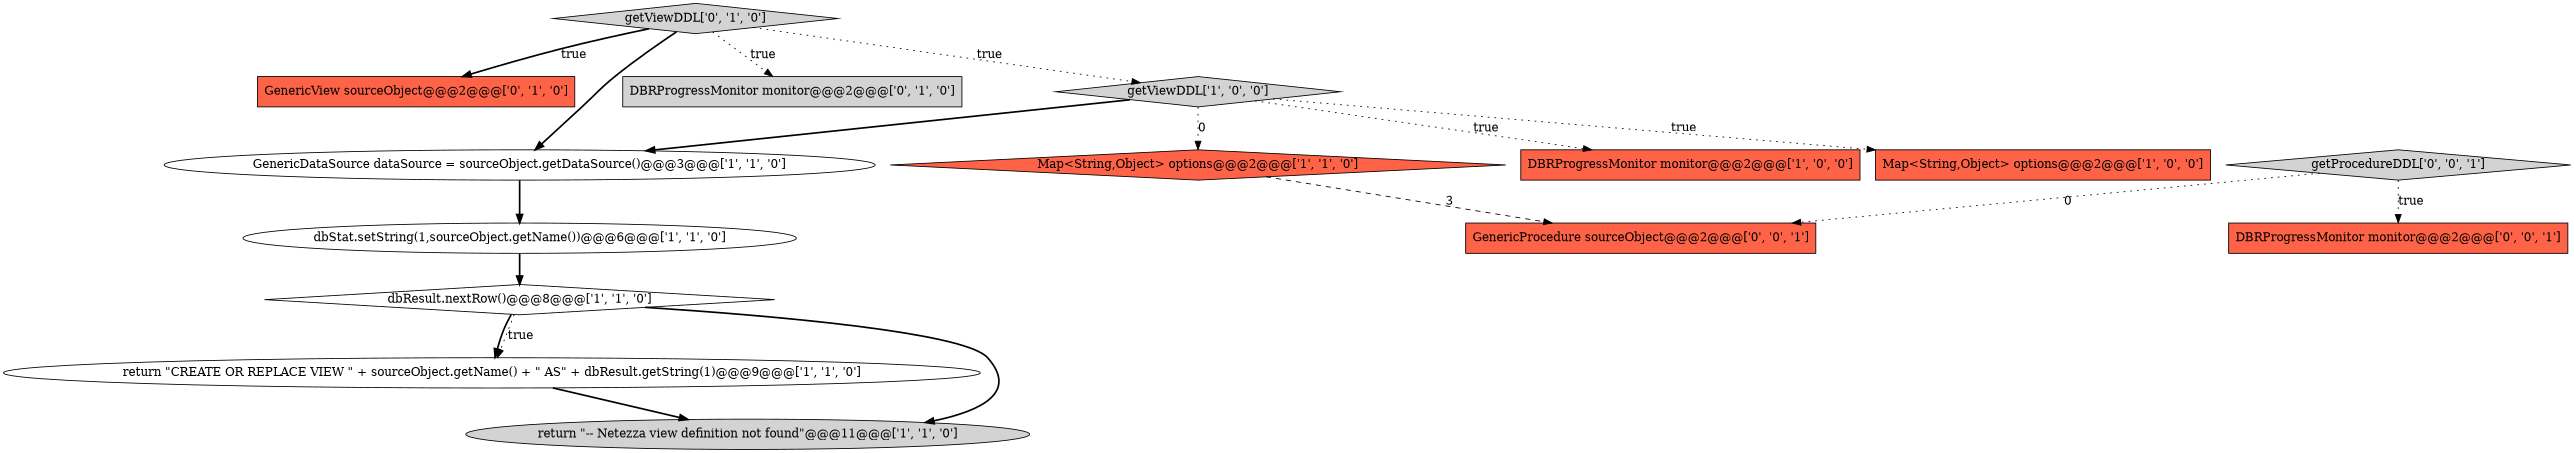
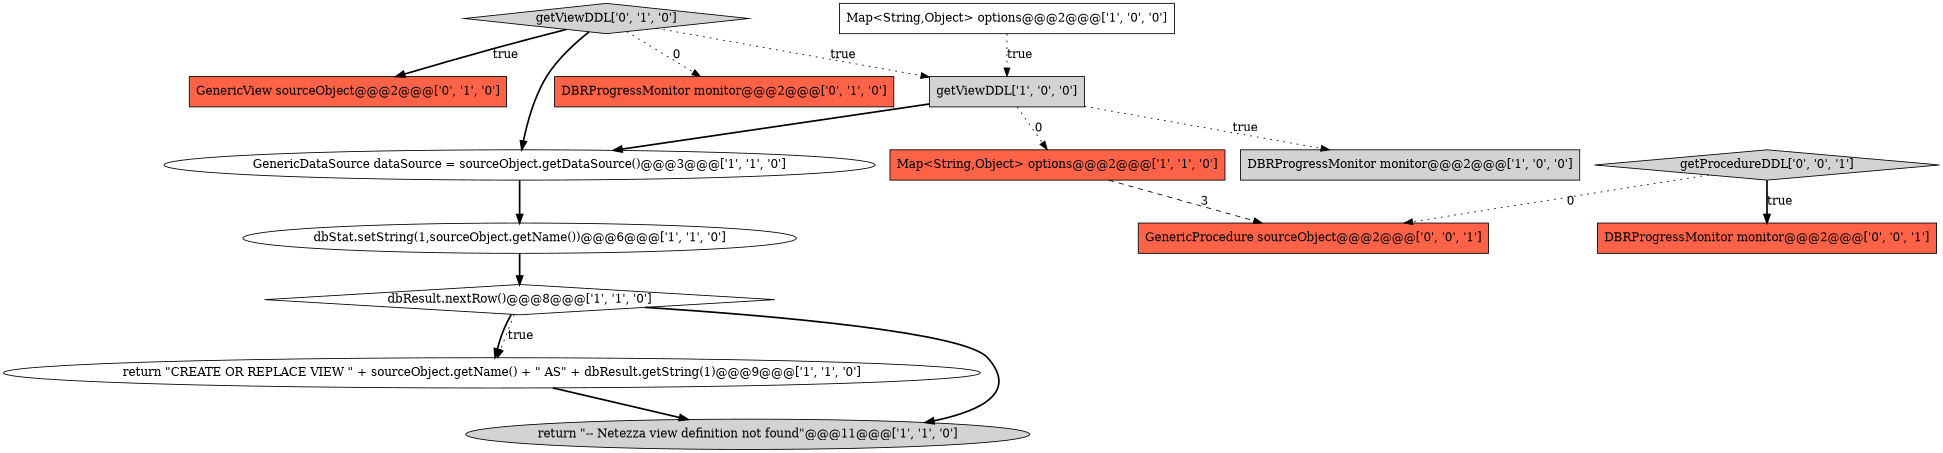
edge "getViewDDL['0', '1', '0']" -> "DBRProgressMonitor monitor@@@2@@@['0', '1', '0']": label "true" -> "0"
node "DBRProgressMonitor monitor@@@2@@@['0', '1', '0']": fillcolor lightgray -> tomato
node "getViewDDL['1', '0', '0']": shape diamond -> box
edge "getViewDDL['1', '0', '0']" -> "Map<String,Object> options@@@2@@@['1', '0', '0']": reversed
node "Map<String,Object> options@@@2@@@['1', '1', '0']": shape diamond -> box
node "DBRProgressMonitor monitor@@@2@@@['1', '0', '0']": fillcolor tomato -> lightgray
node "Map<String,Object> options@@@2@@@['1', '0', '0']": fillcolor tomato -> white
edge "getProcedureDDL['0', '0', '1']" -> "DBRProgressMonitor monitor@@@2@@@['0', '0', '1']": style dotted -> bold
